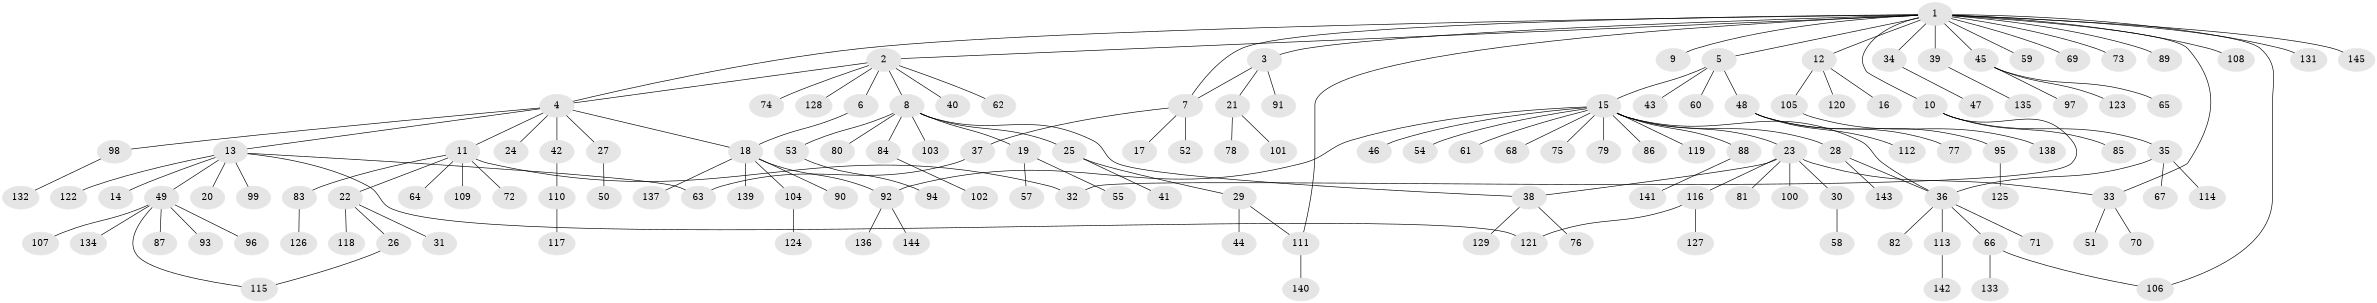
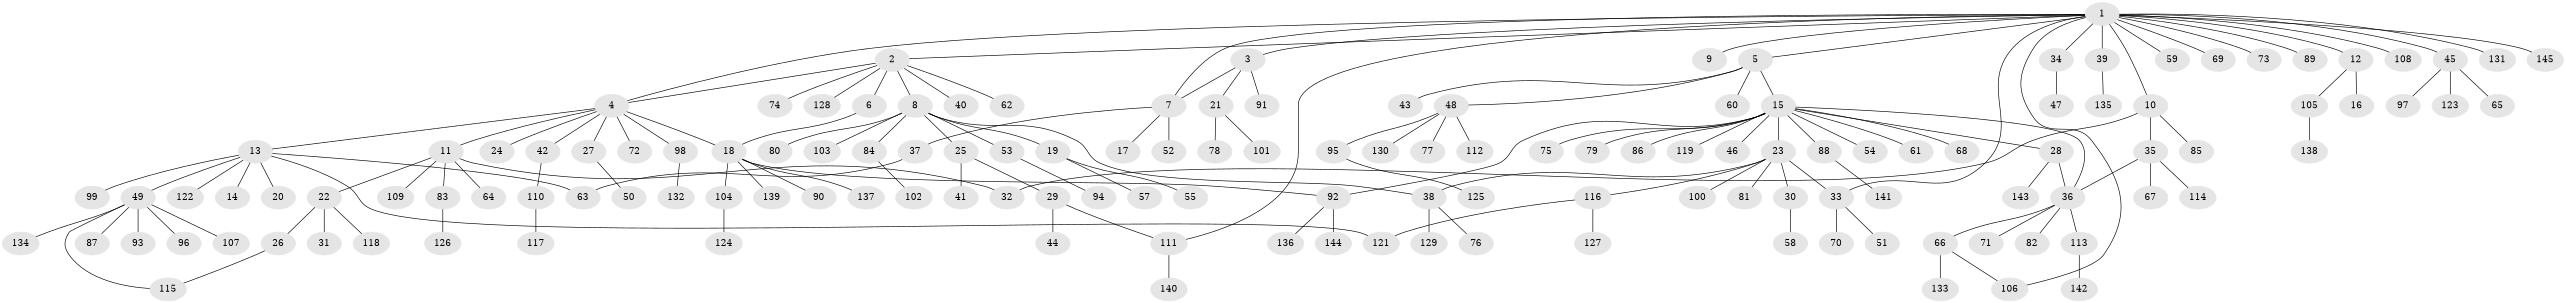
node "120": removed
node "130": added
edge "11" -- "72": now "4" -- "72"
